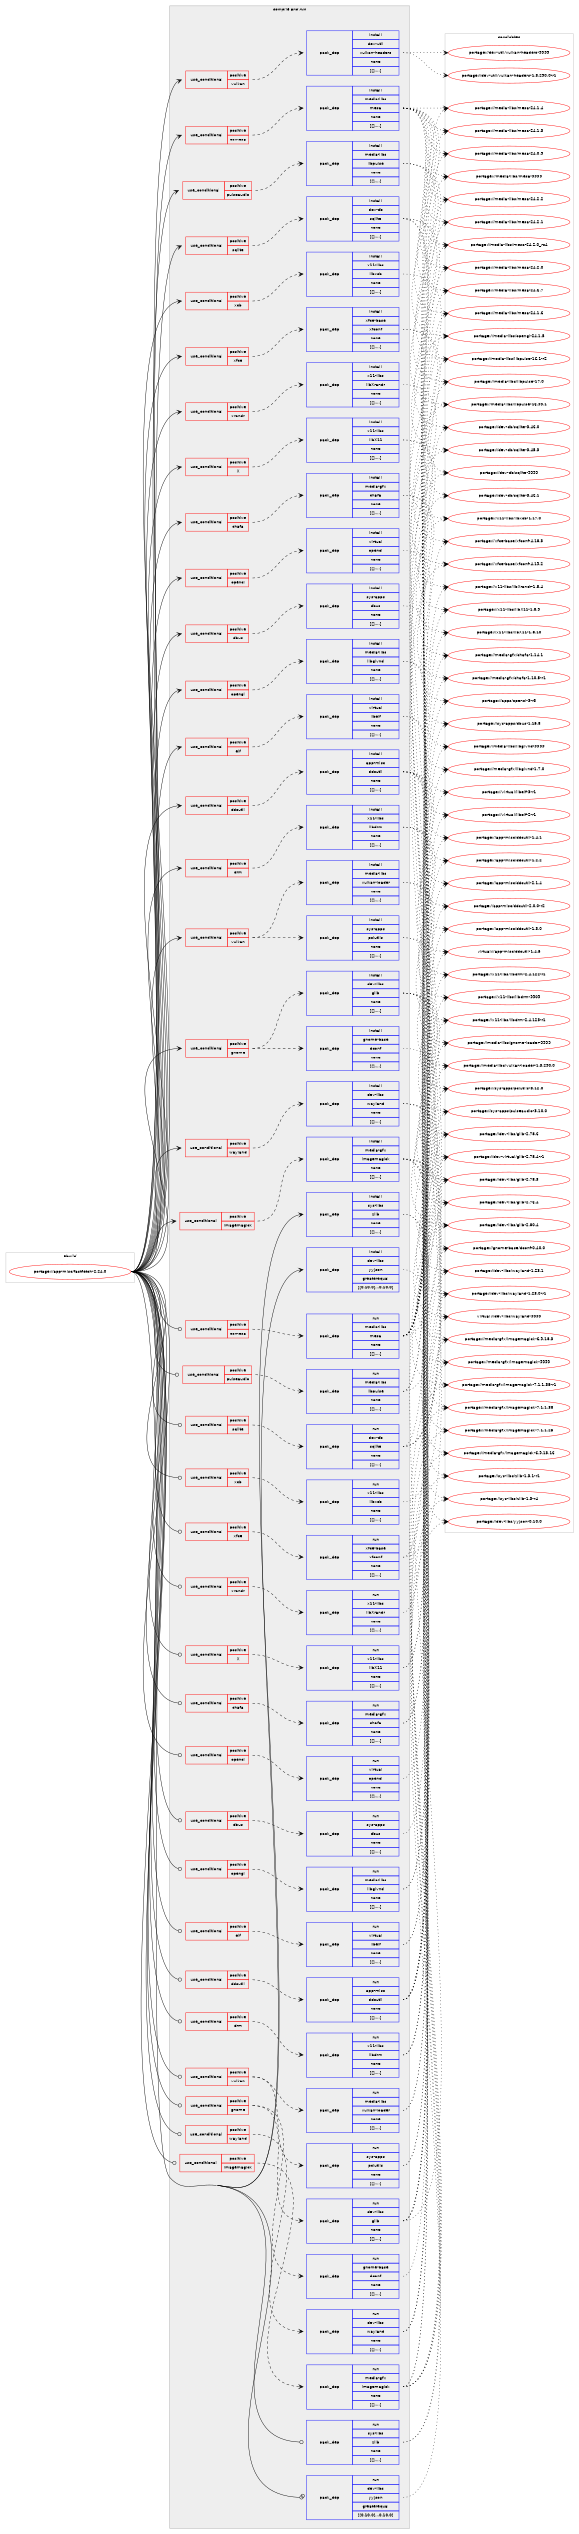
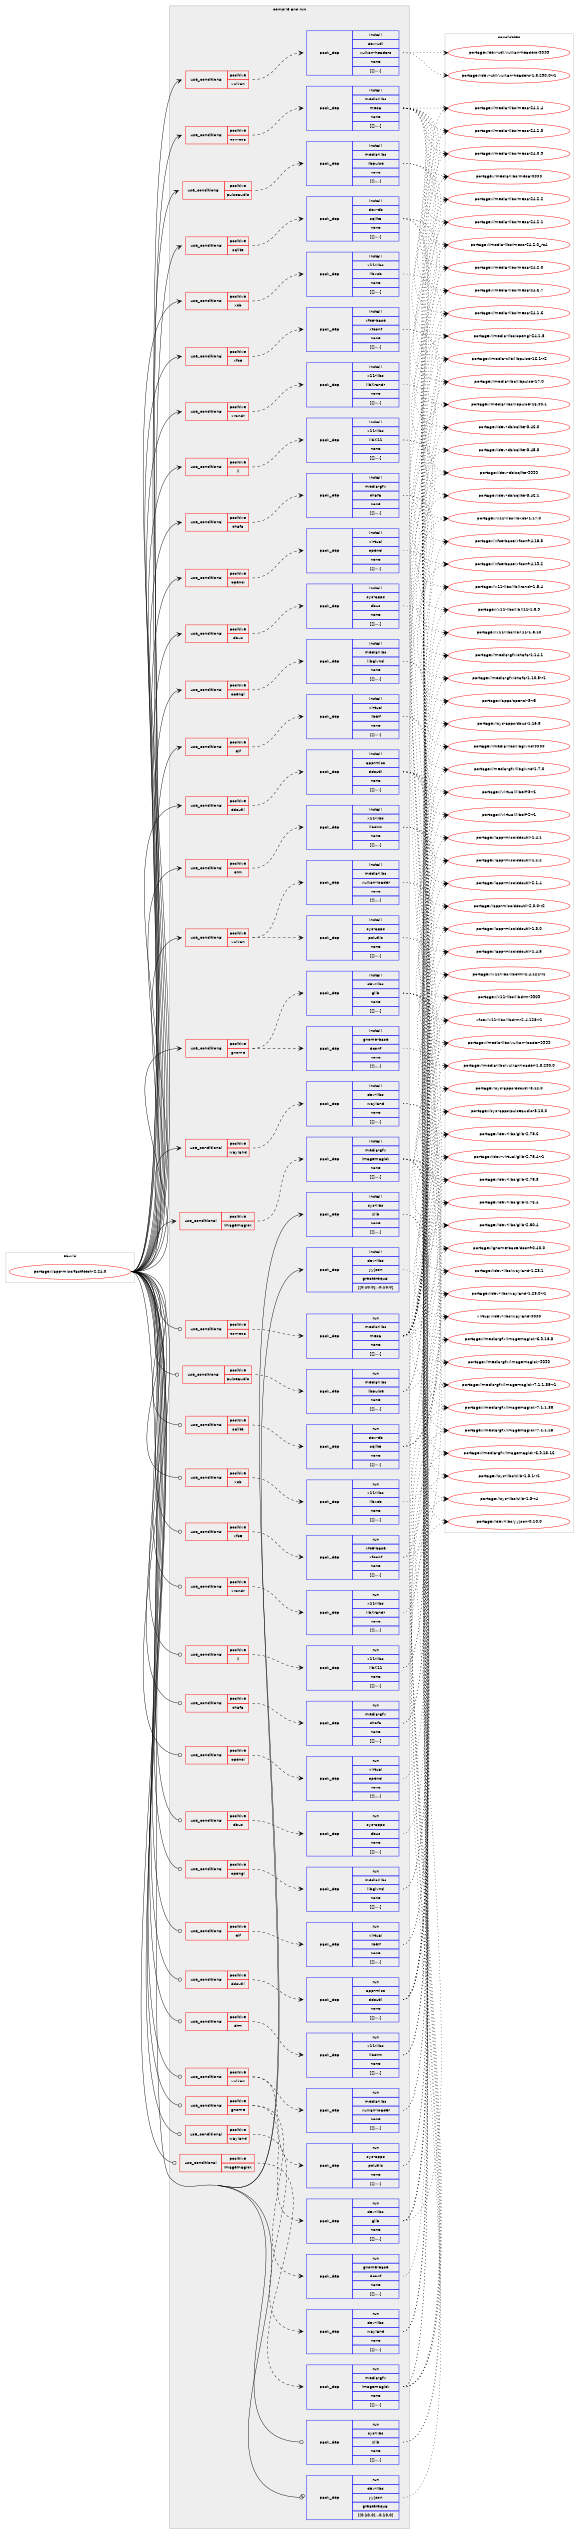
node "portage://media-libs/libpulse-16.1-r2": label "portage://media-libs/libpulse-16.1-r2" -> "portage://media-zlib/libpulse-16.1-r2"
node "virtual://app-misc/ddcutil-1.4.5": label "virtual://app-misc/ddcutil-1.4.5" -> "portage://app-misc/ddcutil-1.4.5"
node "portage://x11-libs/libdrm-2.4.123-r1": label "portage://x11-libs/libdrm-2.4.123-r1" -> "xfce://x11-libs/libdrm-2.4.123-r1"
node "portage://media-libs/gnome-loader-9999": label "portage://media-libs/gnome-loader-9999" -> "portage://media-libs/vulkan-loader-9999"
node "portage://sys-apps/pciutils-3.12.0": label "portage://sys-apps/pciutils-3.12.0" -> "portage://sys-apps/ddcutil-3.12.0"
